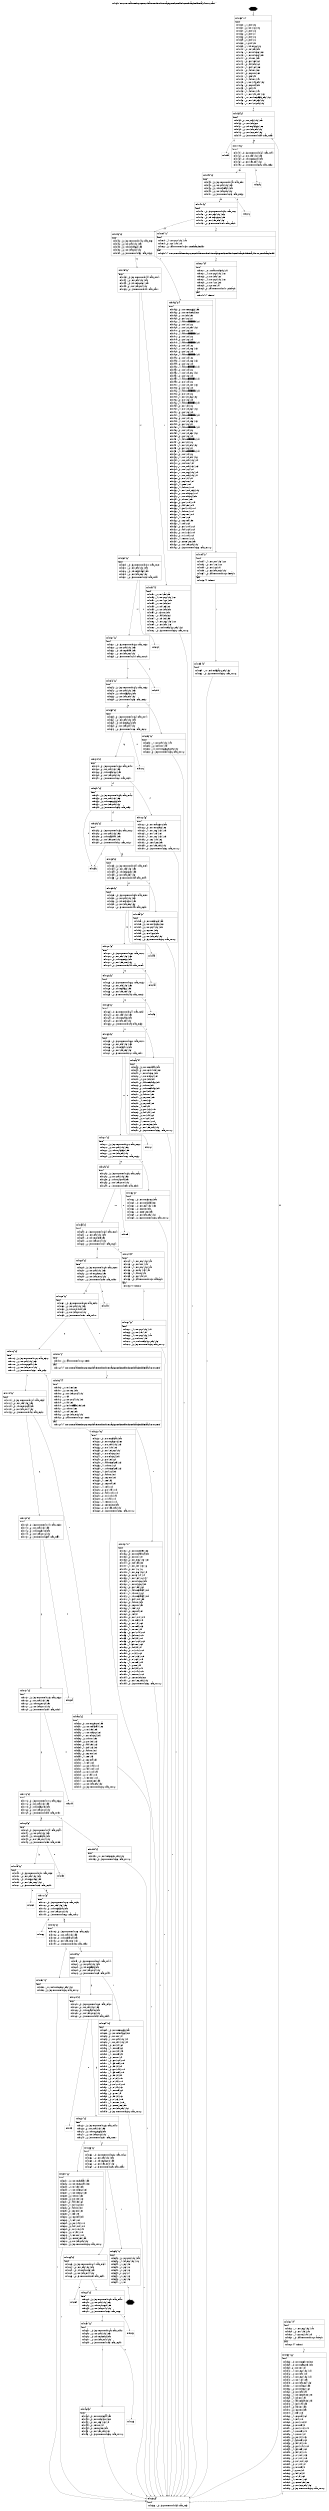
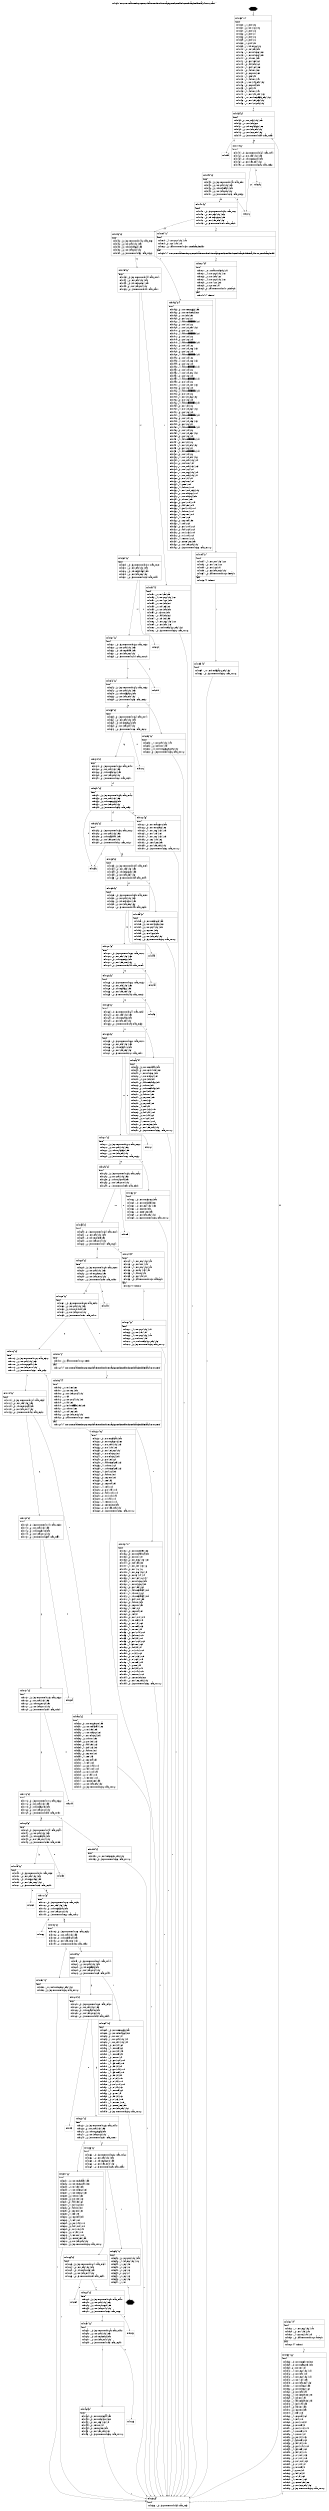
edge "0x40147f [28]" -> "0x40149b [28]": now "0x40147f [28]" -> "0x402246"
edge "0x40157b [28]" -> "0x401c81 [36]": now "0x401597 [28]" -> "0x401c81 [36]"
